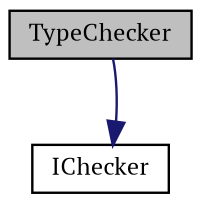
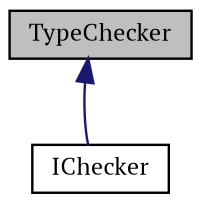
edge "TypeChecker" -> "IChecker": reversed
